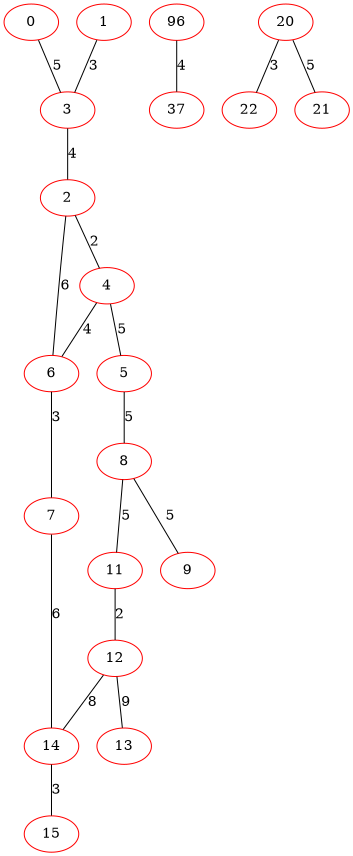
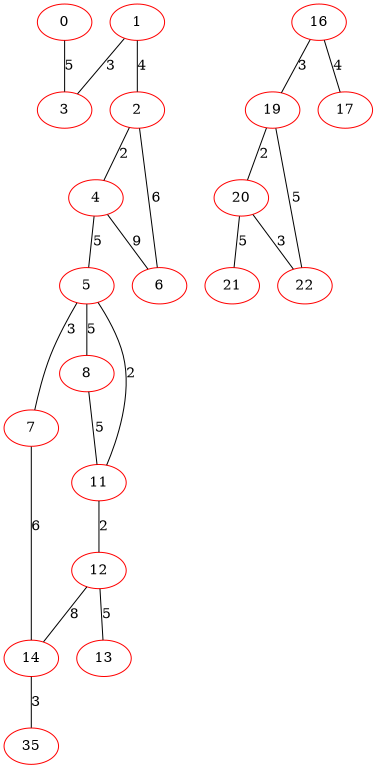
node "96": label "96" -> "16"
node "37": label "37" -> "17"
node "19": added
edge "3" -- "2": now "1" -- "2"
edge "4" -- "6": label "4" -> "9"
edge "5" -- "11": added, label "2"
edge "6" -- "7": now "5" -- "7"
node "9": removed
edge "12" -- "13": label "9" -> "5"
node "15": label "15" -> "35"
